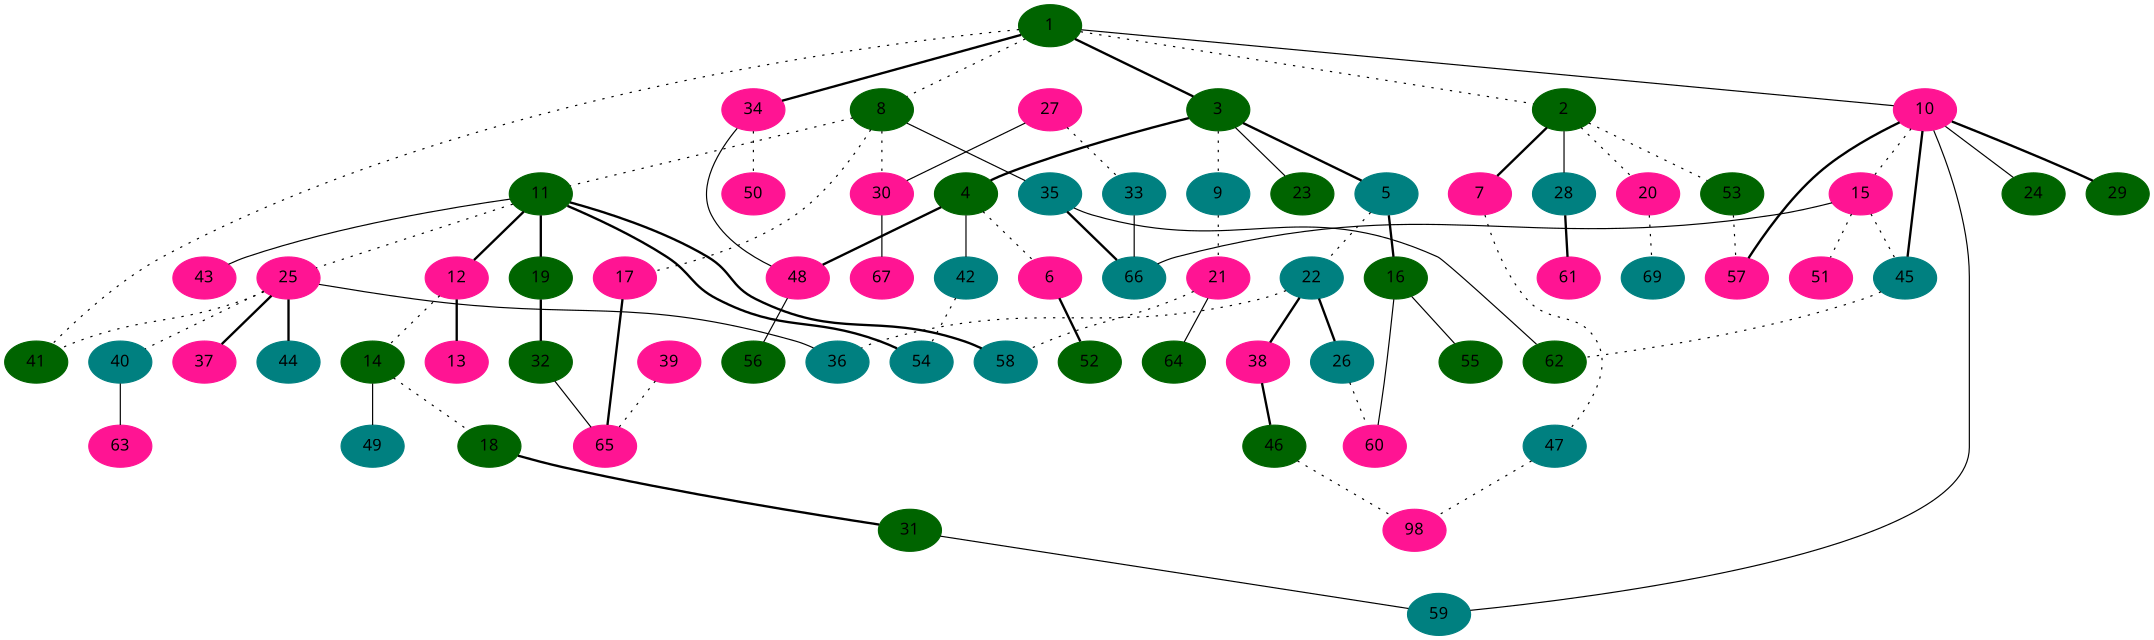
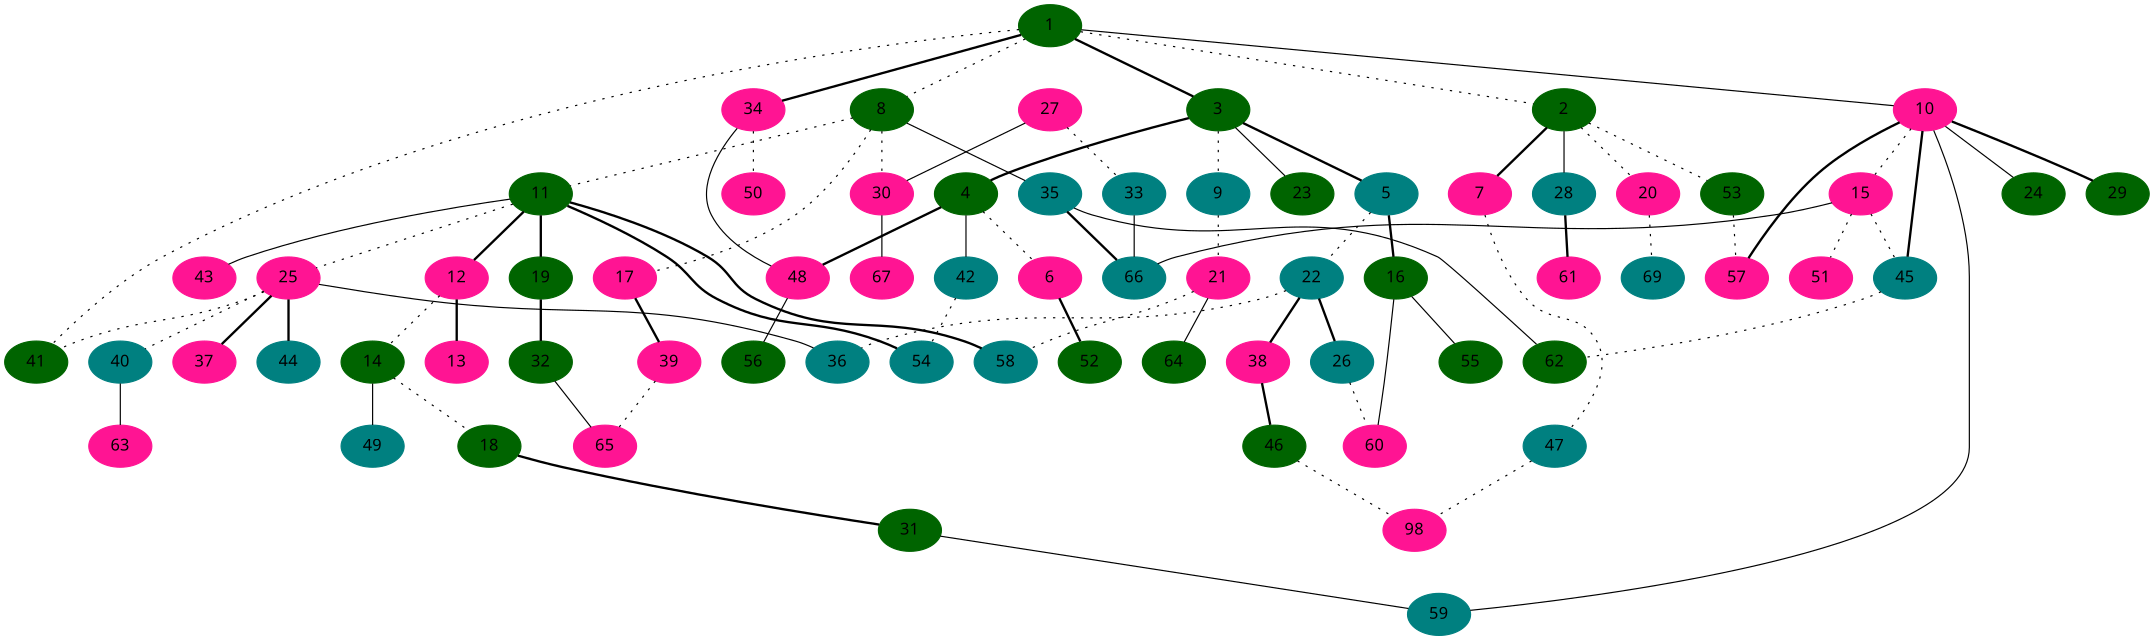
edge "17" -- "65": now "17" -- "39"
